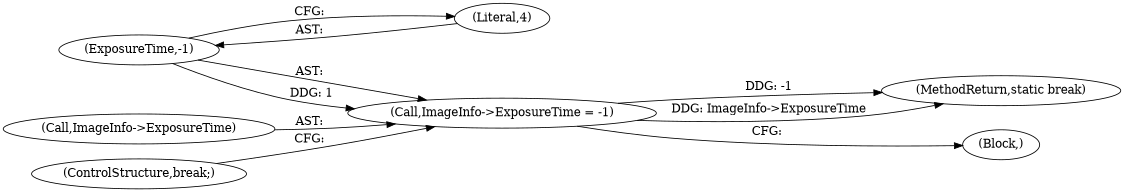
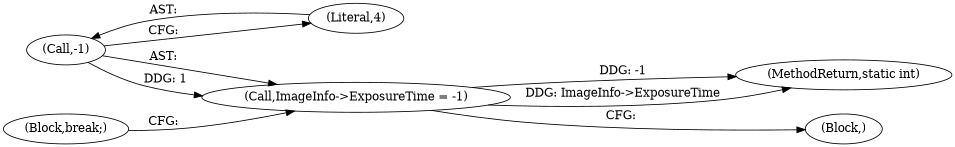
node "(ExposureTime,-1)": label "(ExposureTime,-1)" -> "(Call,-1)"
node "(MethodReturn,static break)": label "(MethodReturn,static break)" -> "(MethodReturn,static int)"
node "(Call,ImageInfo->ExposureTime)": removed
node "(ControlStructure,break;)": label "(ControlStructure,break;)" -> "(Block,break;)"
